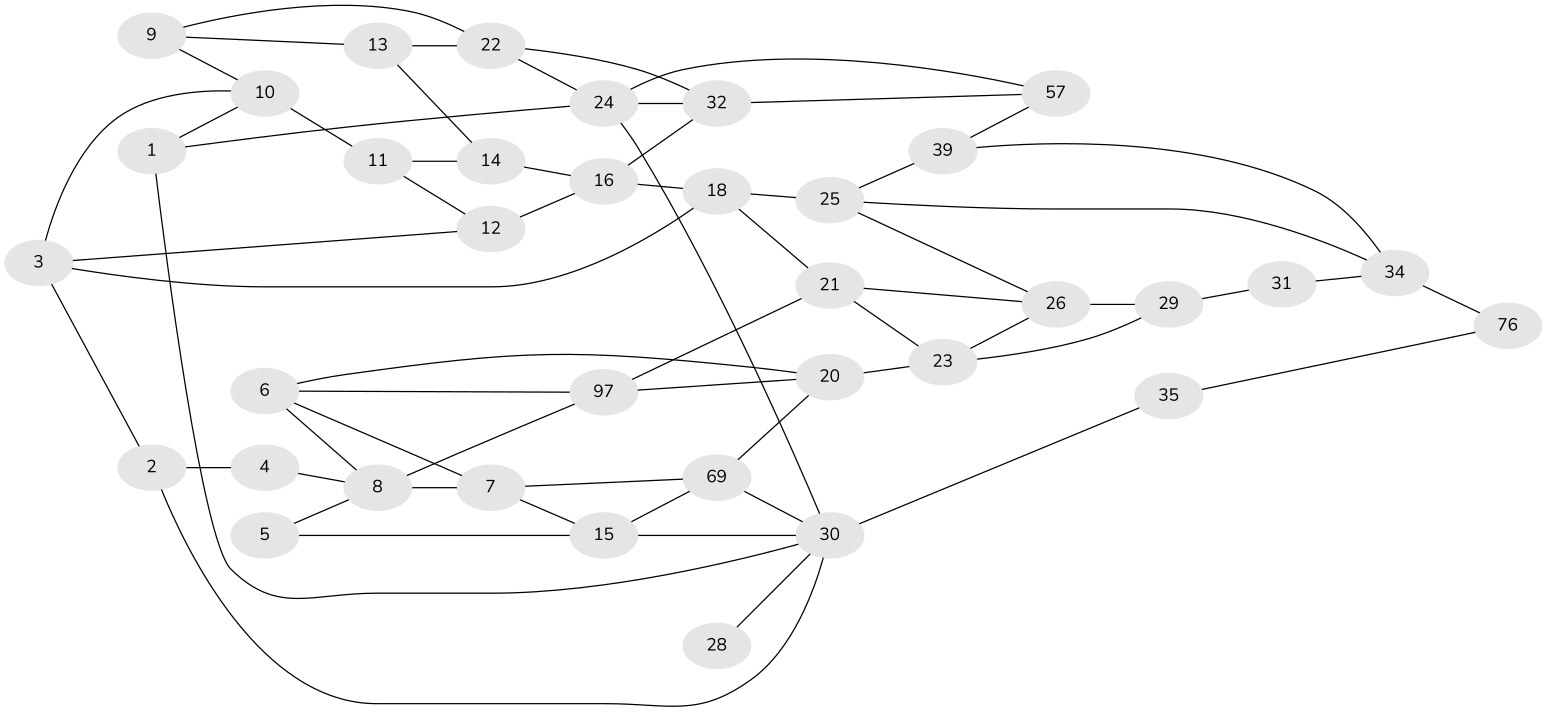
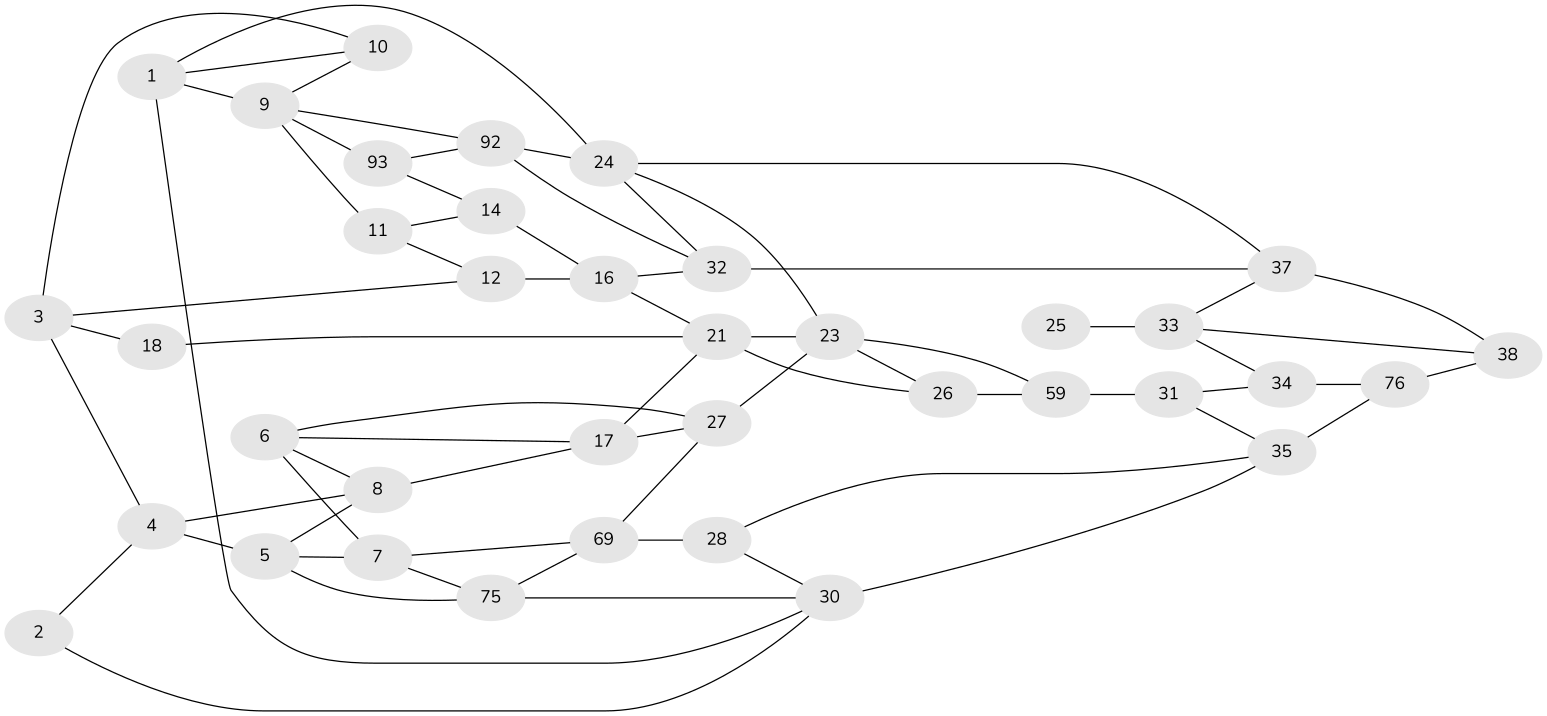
node "13": label "13" -> "93"
node "22": label "22" -> "92"
edge "1" -- "9": added
node "57": label "57" -> "37"
edge "10" -- "11": now "9" -- "11"
node "39": label "39" -> "33"
edge "16" -- "18": now "16" -- "21"
edge "18" -- "25": removed
edge "25" -- "34": removed
edge "25" -- "26": removed
node "29": label "29" -> "59"
edge "24" -- "30": now "24" -- "23"
node "38": added
edge "3" -- "2": now "3" -- "4"
node "20": label "20" -> "27"
node "97": label "97" -> "17"
edge "31" -- "35": added
edge "35" -- "28": added
edge "8" -- "7": now "5" -- "7"
edge "69" -- "30": now "69" -- "28"
node "15": label "15" -> "75"
edge "4" -- "5": added
